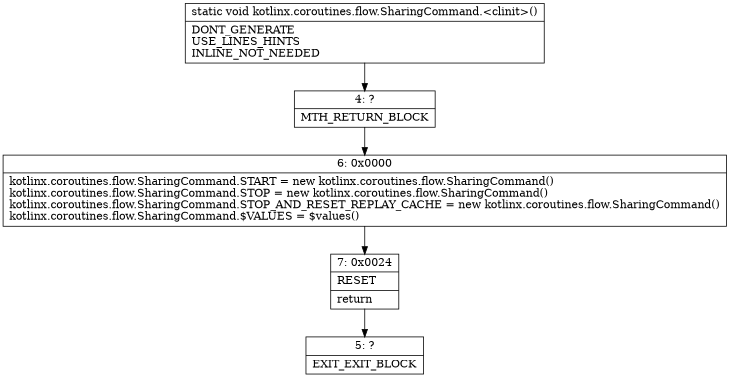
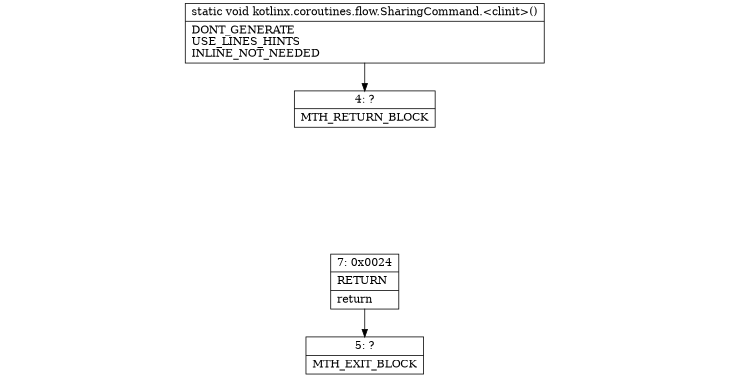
node "6: 0x0000": removed
node "7: 0x0024": text "RESET" -> "RETURN"
node "5: ?": text "EXIT_EXIT_BLOCK" -> "MTH_EXIT_BLOCK"
